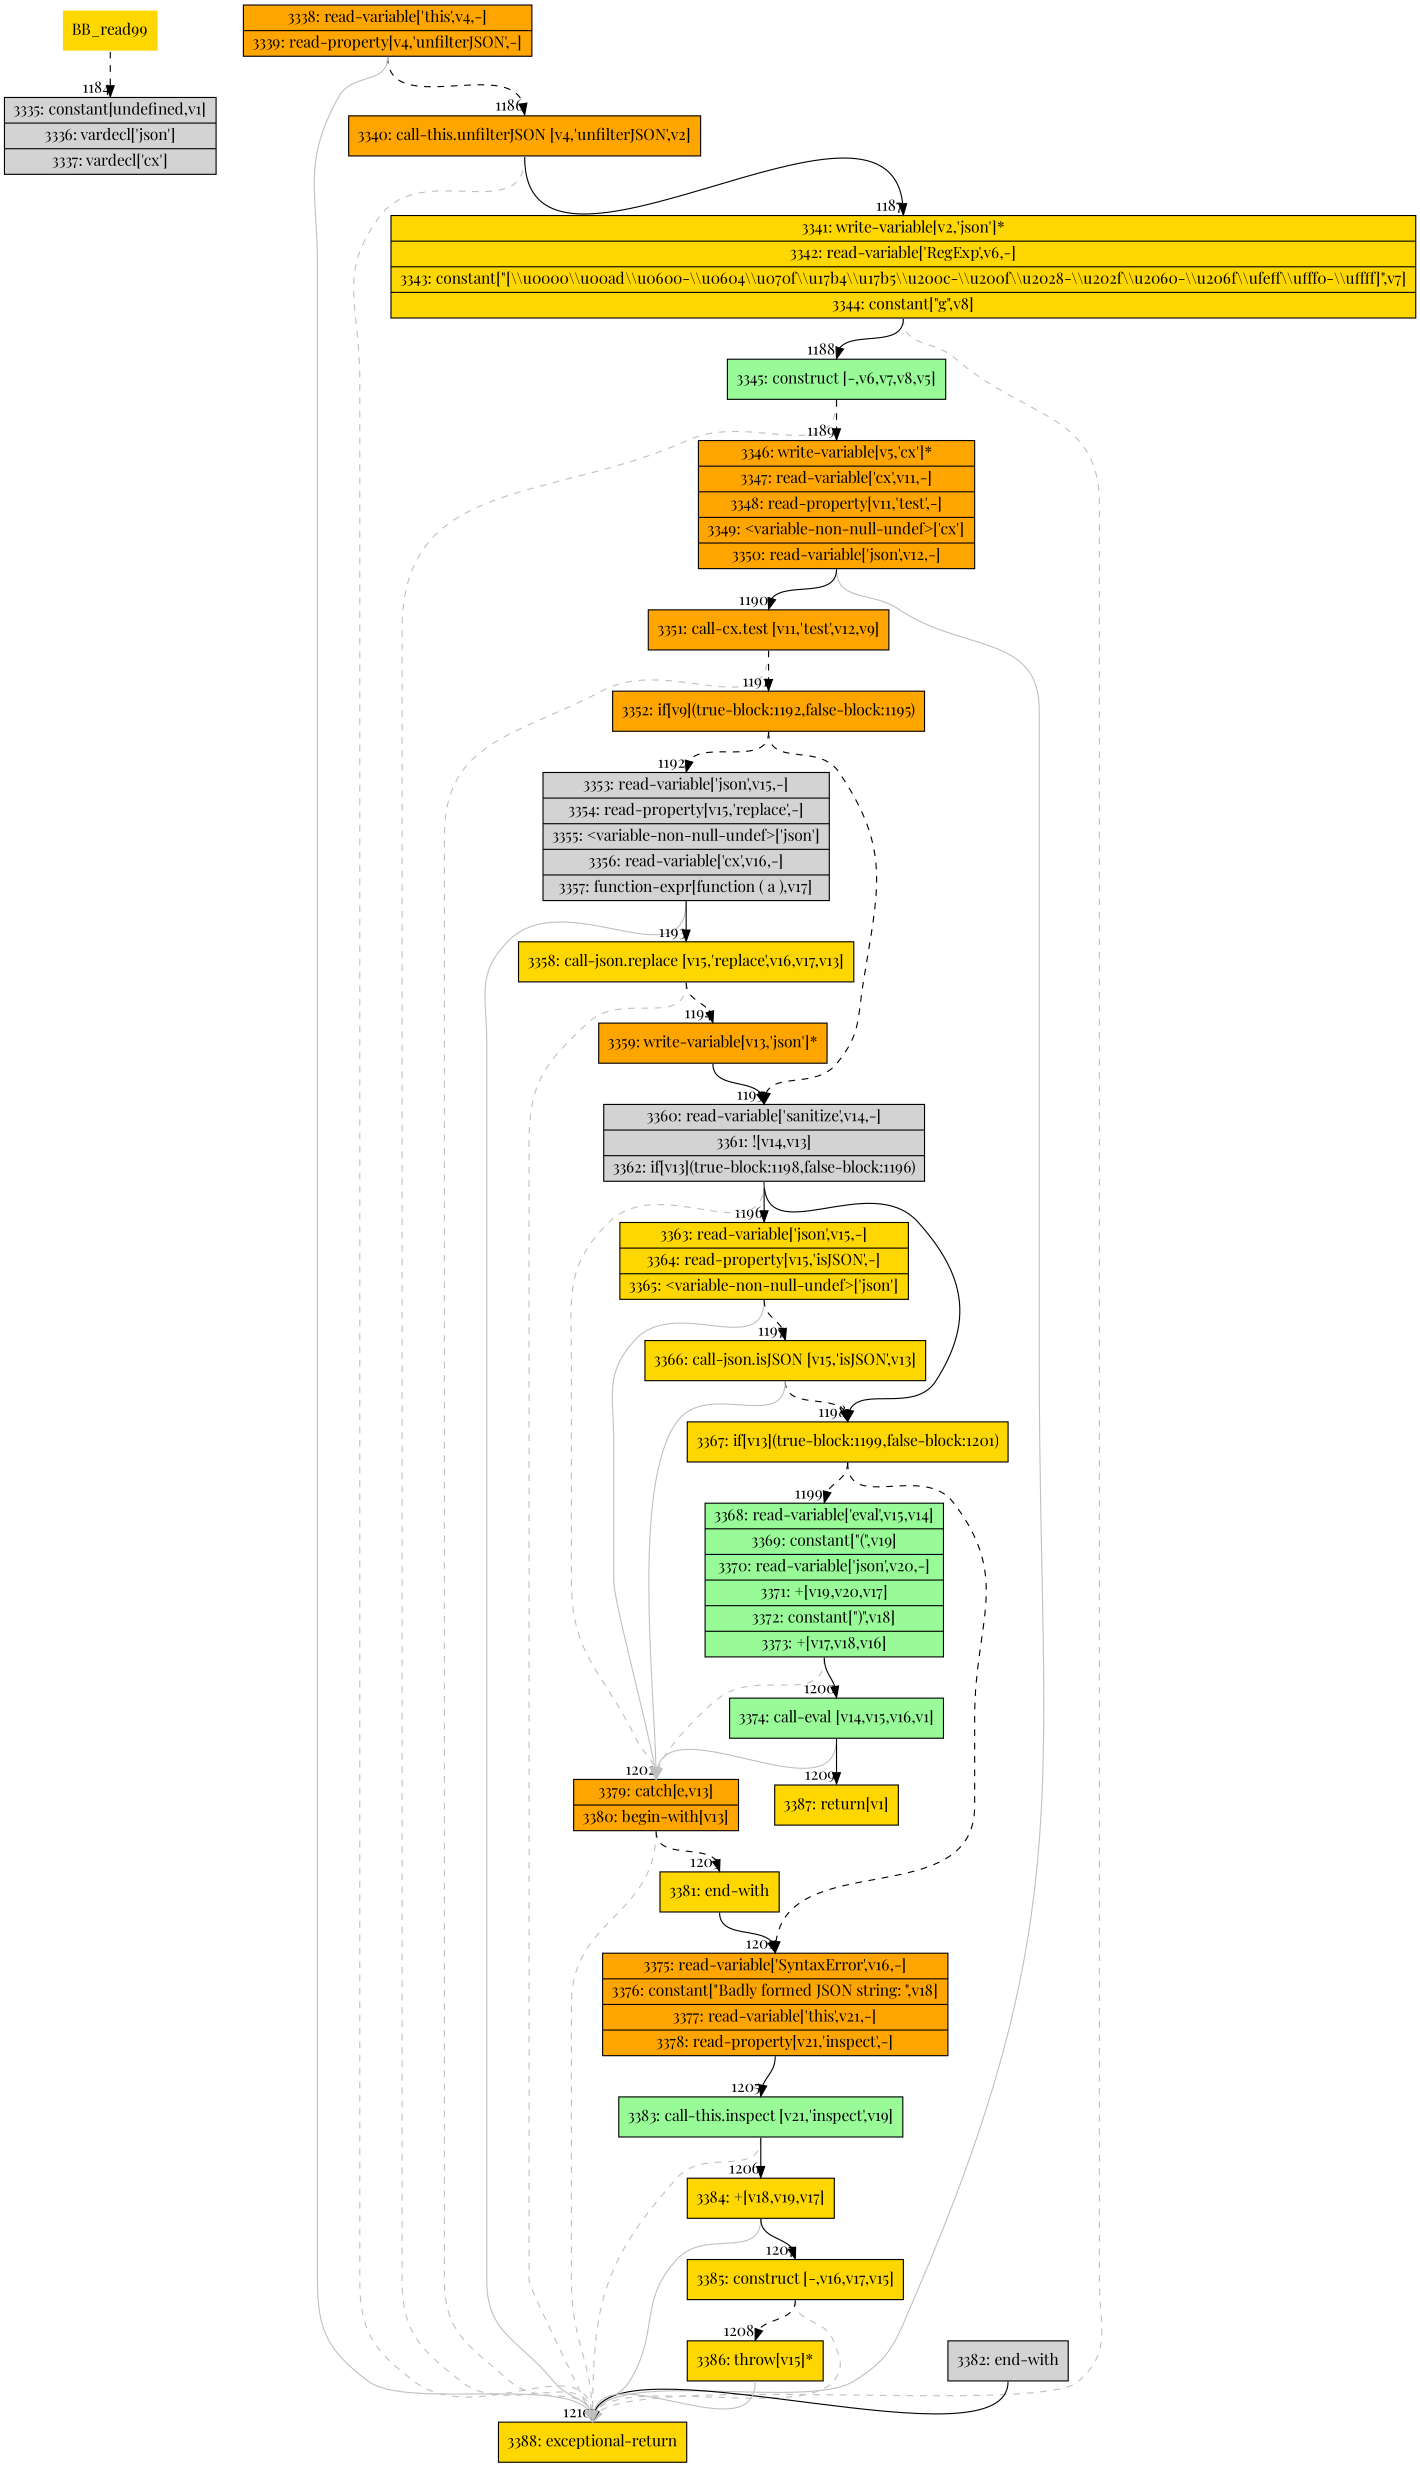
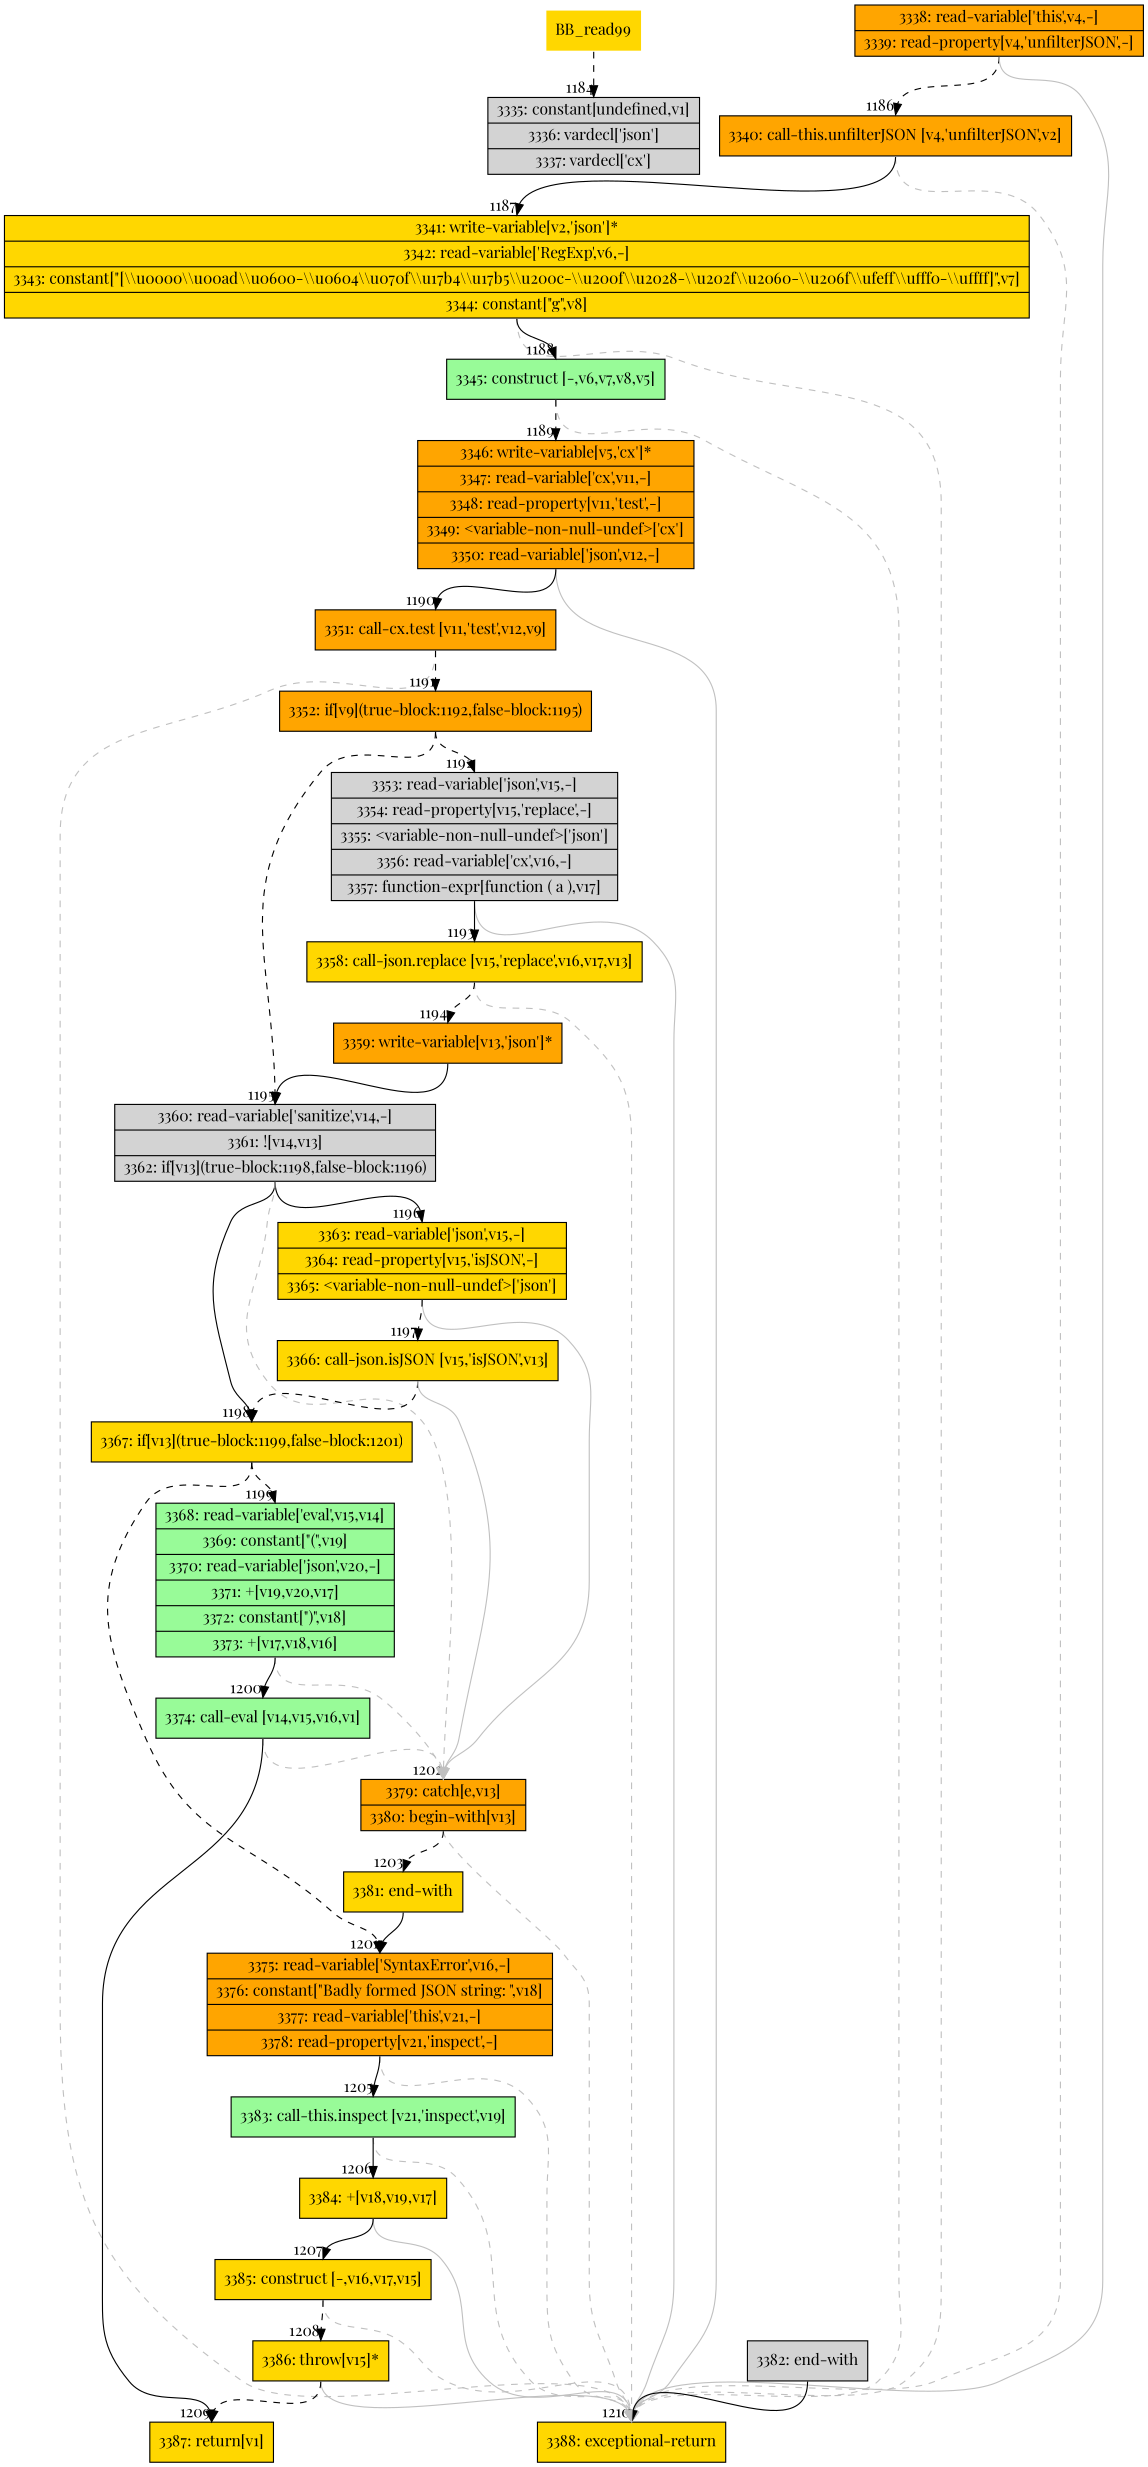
edge "3374: call-eval [v14,v15,v16,v1]" -> "3379: catch[e,v13]": style solid -> dashed
edge "3375: read-variable['SyntaxError',v16,-]" -> "3388: exceptional-return": added
edge "3386: throw[v15]*" -> "3387: return[v1]": added
